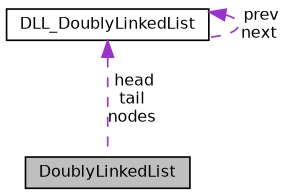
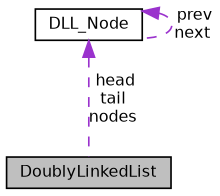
node "DLL_DoublyLinkedList": label "DLL_DoublyLinkedList" -> "DLL_Node"
